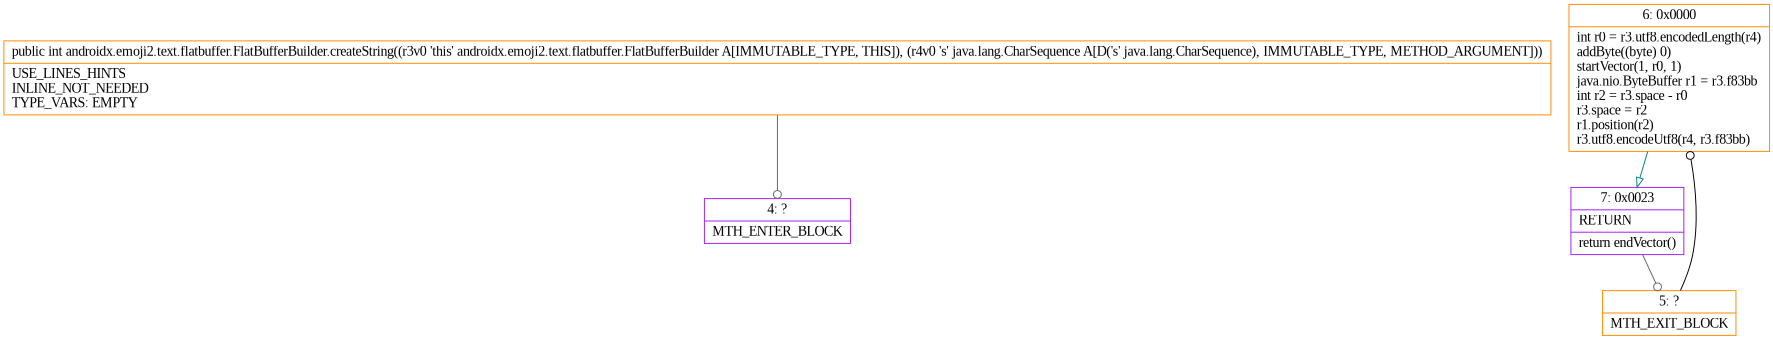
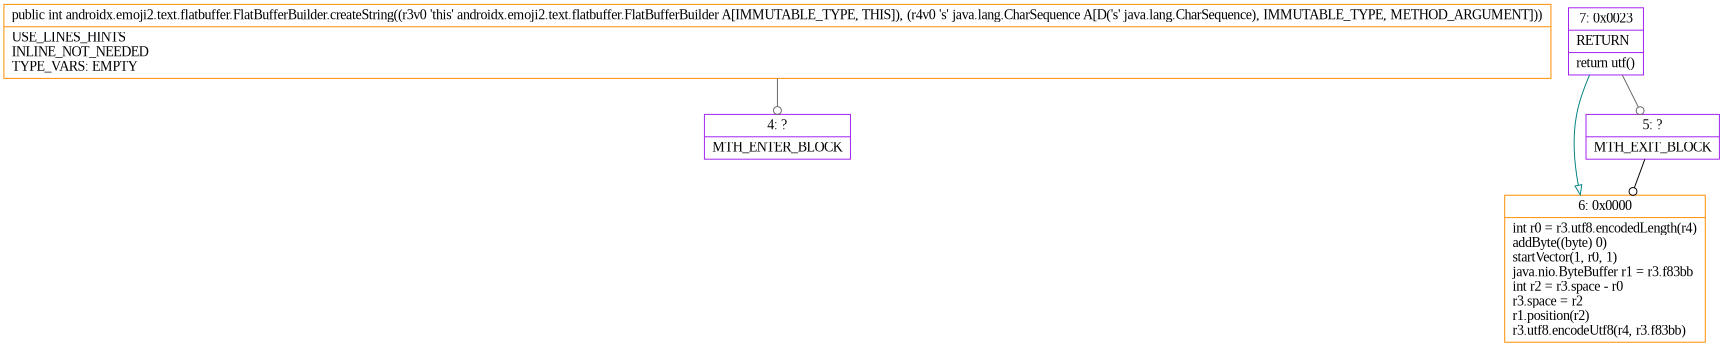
edge "6: 0x0000" -> "7: 0x0023": reversed
node "7: 0x0023": text "return endVector()" -> "return utf()"
node "5: ?": color darkorange -> purple
